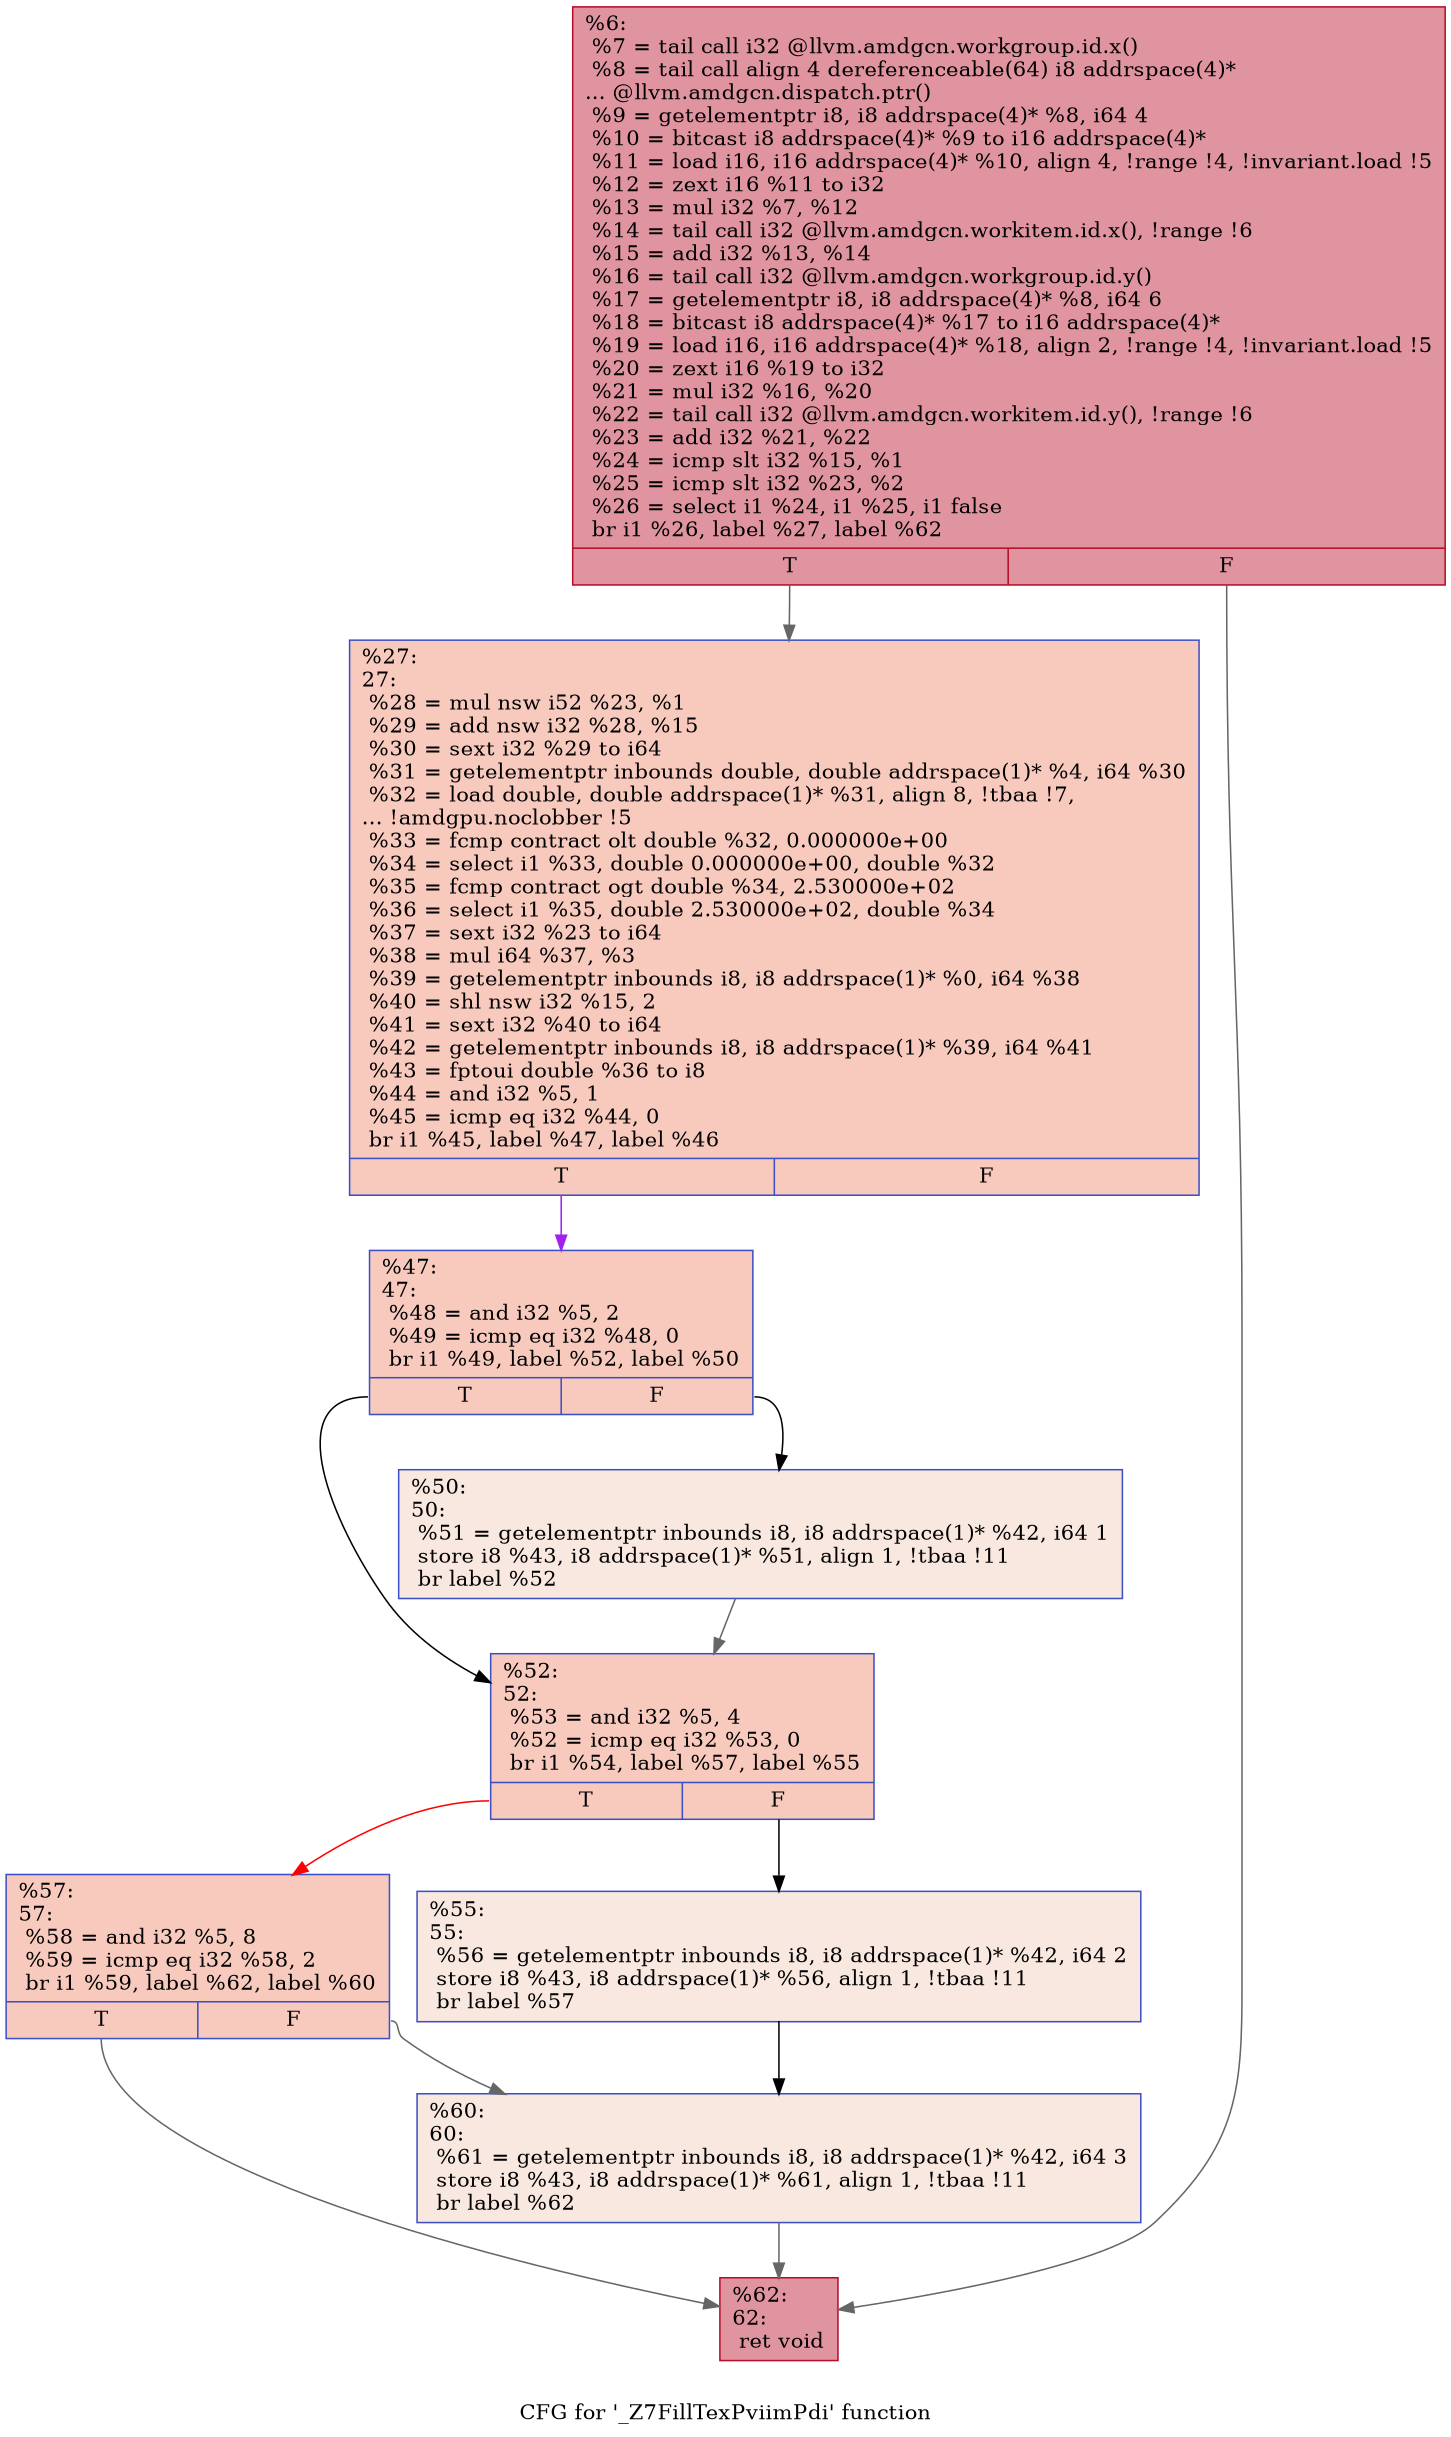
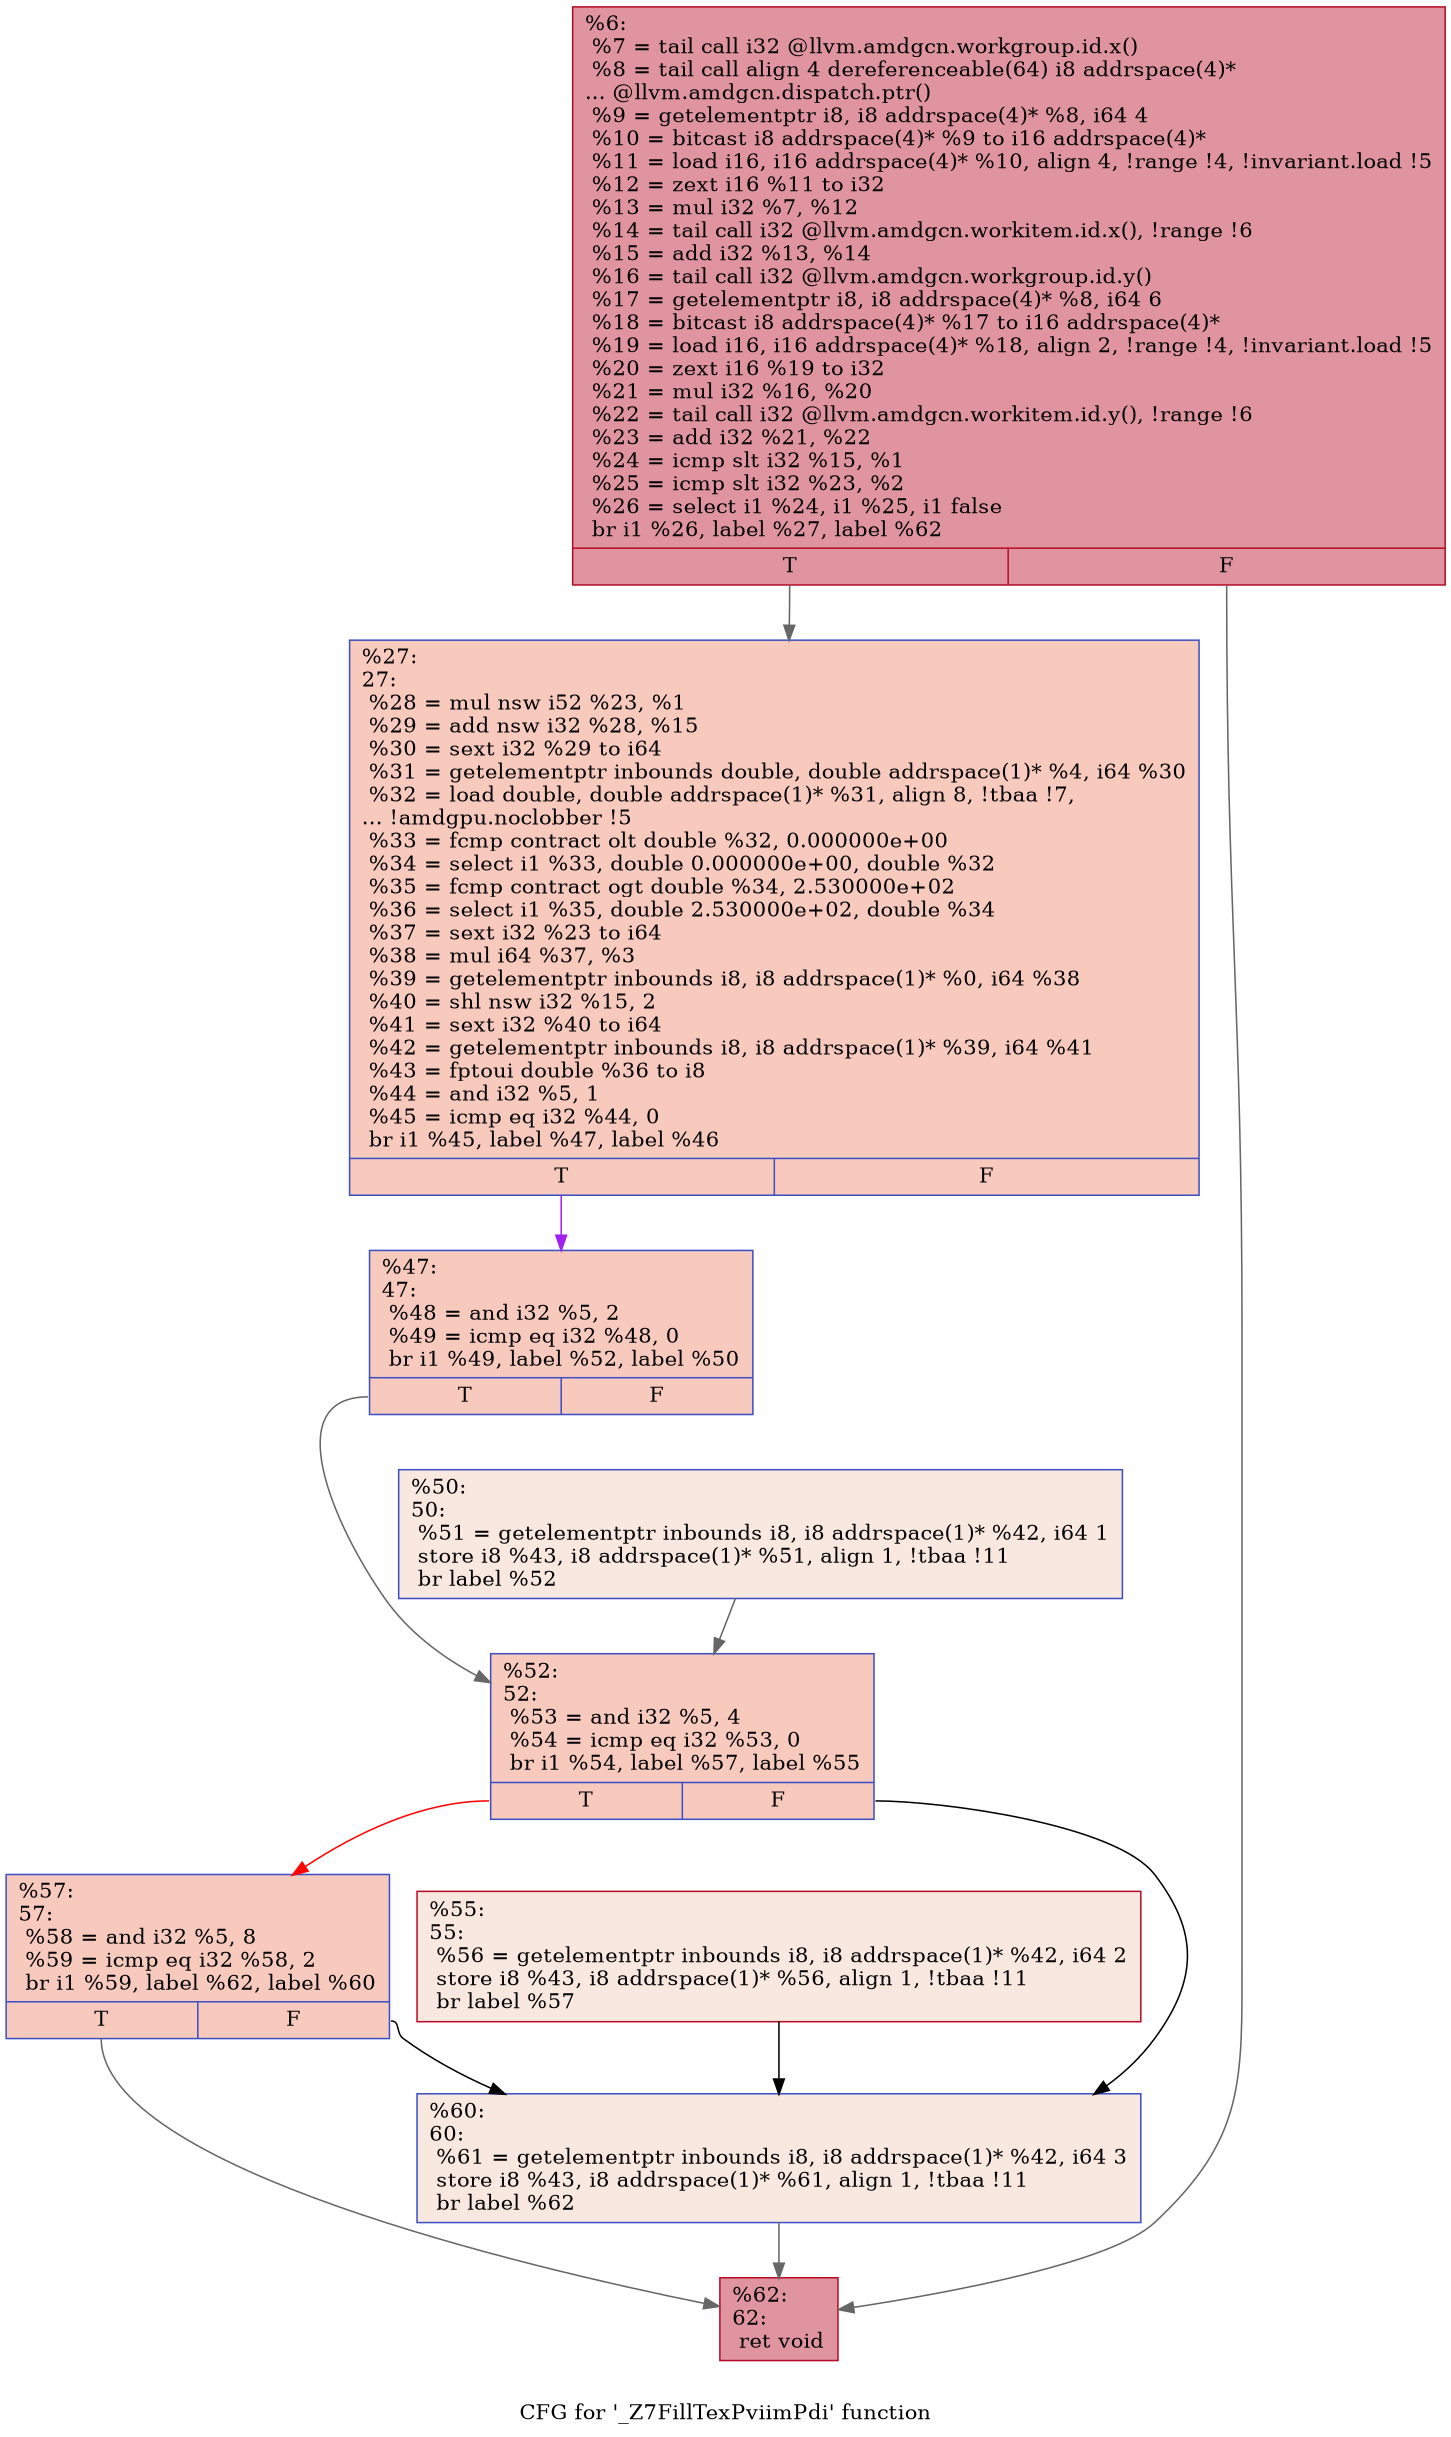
edge "%47:" -> "%50:": removed
edge "%47:" -> "%52:": color black -> gray40
node "%52:": text "%52 = icmp eq i32 %53, 0" -> "%54 = icmp eq i32 %53, 0"
edge "%52:" -> "%55:": now "%52:" -> "%60:"
node "%55:": color #3d50c3ff -> #b70d28ff
edge "%57:" -> "%60:": color gray40 -> black
